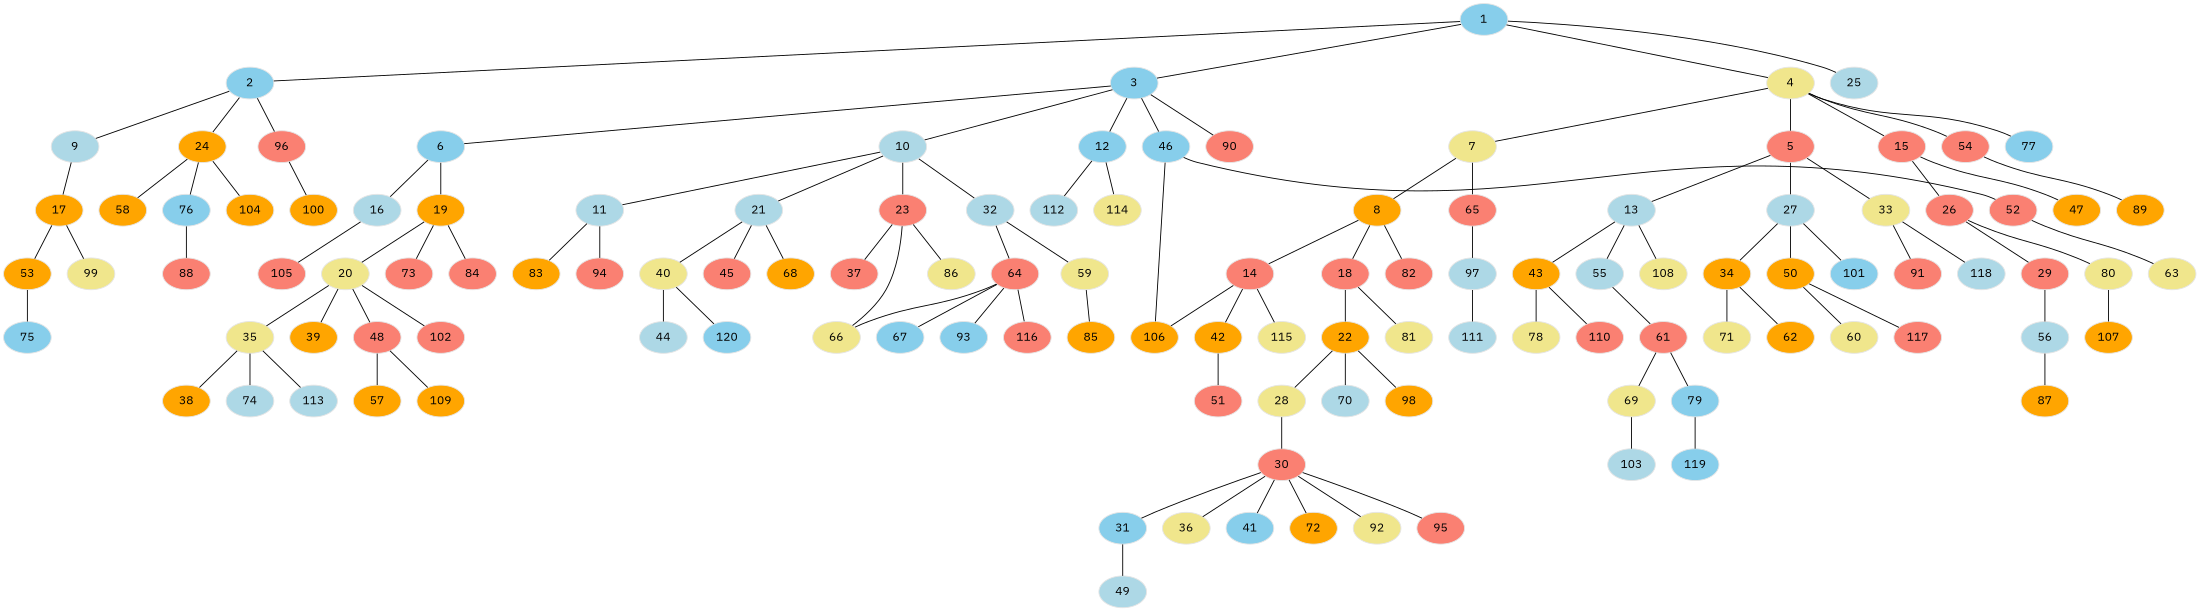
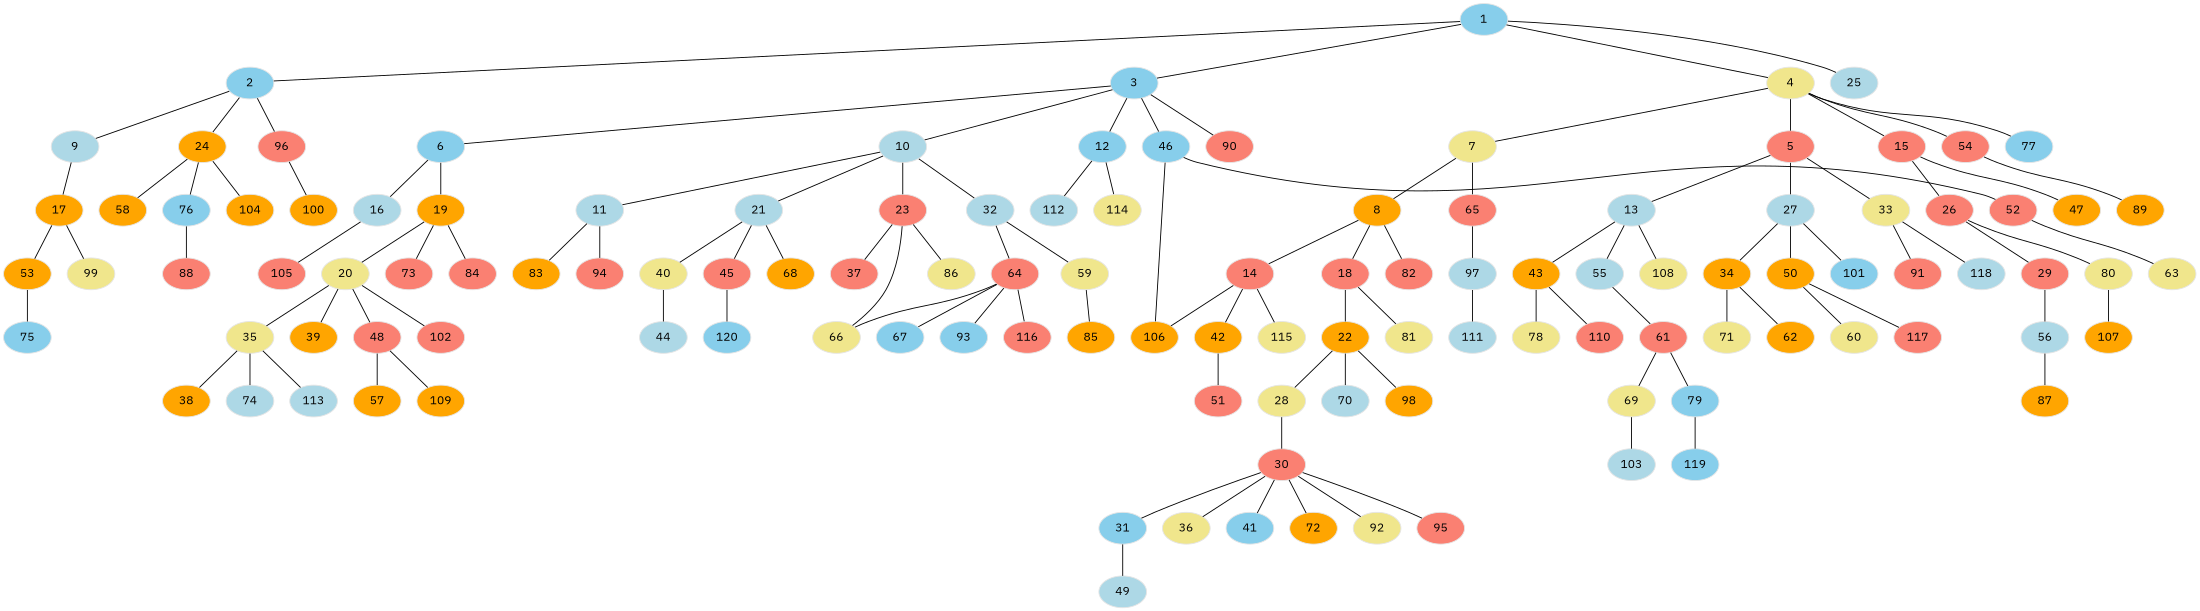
edge "40" -- "120": now "45" -- "120"
